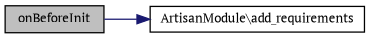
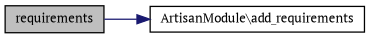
node "onBeforeInit": label "onBeforeInit" -> "requirements"
